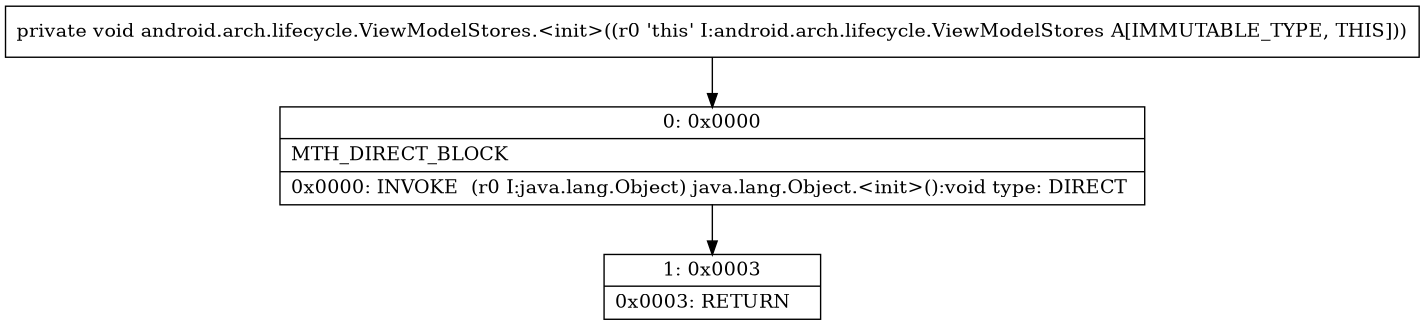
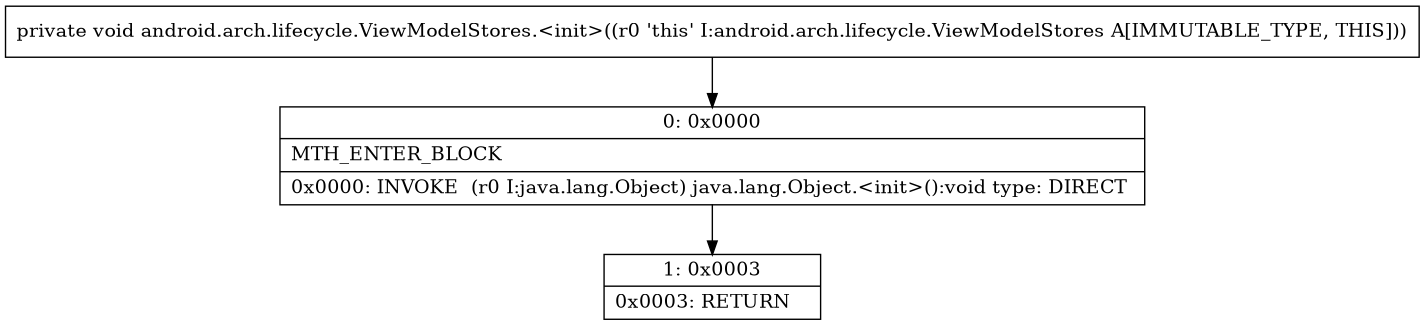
node "0: 0x0000": text "MTH_DIRECT_BLOCK" -> "MTH_ENTER_BLOCK"
